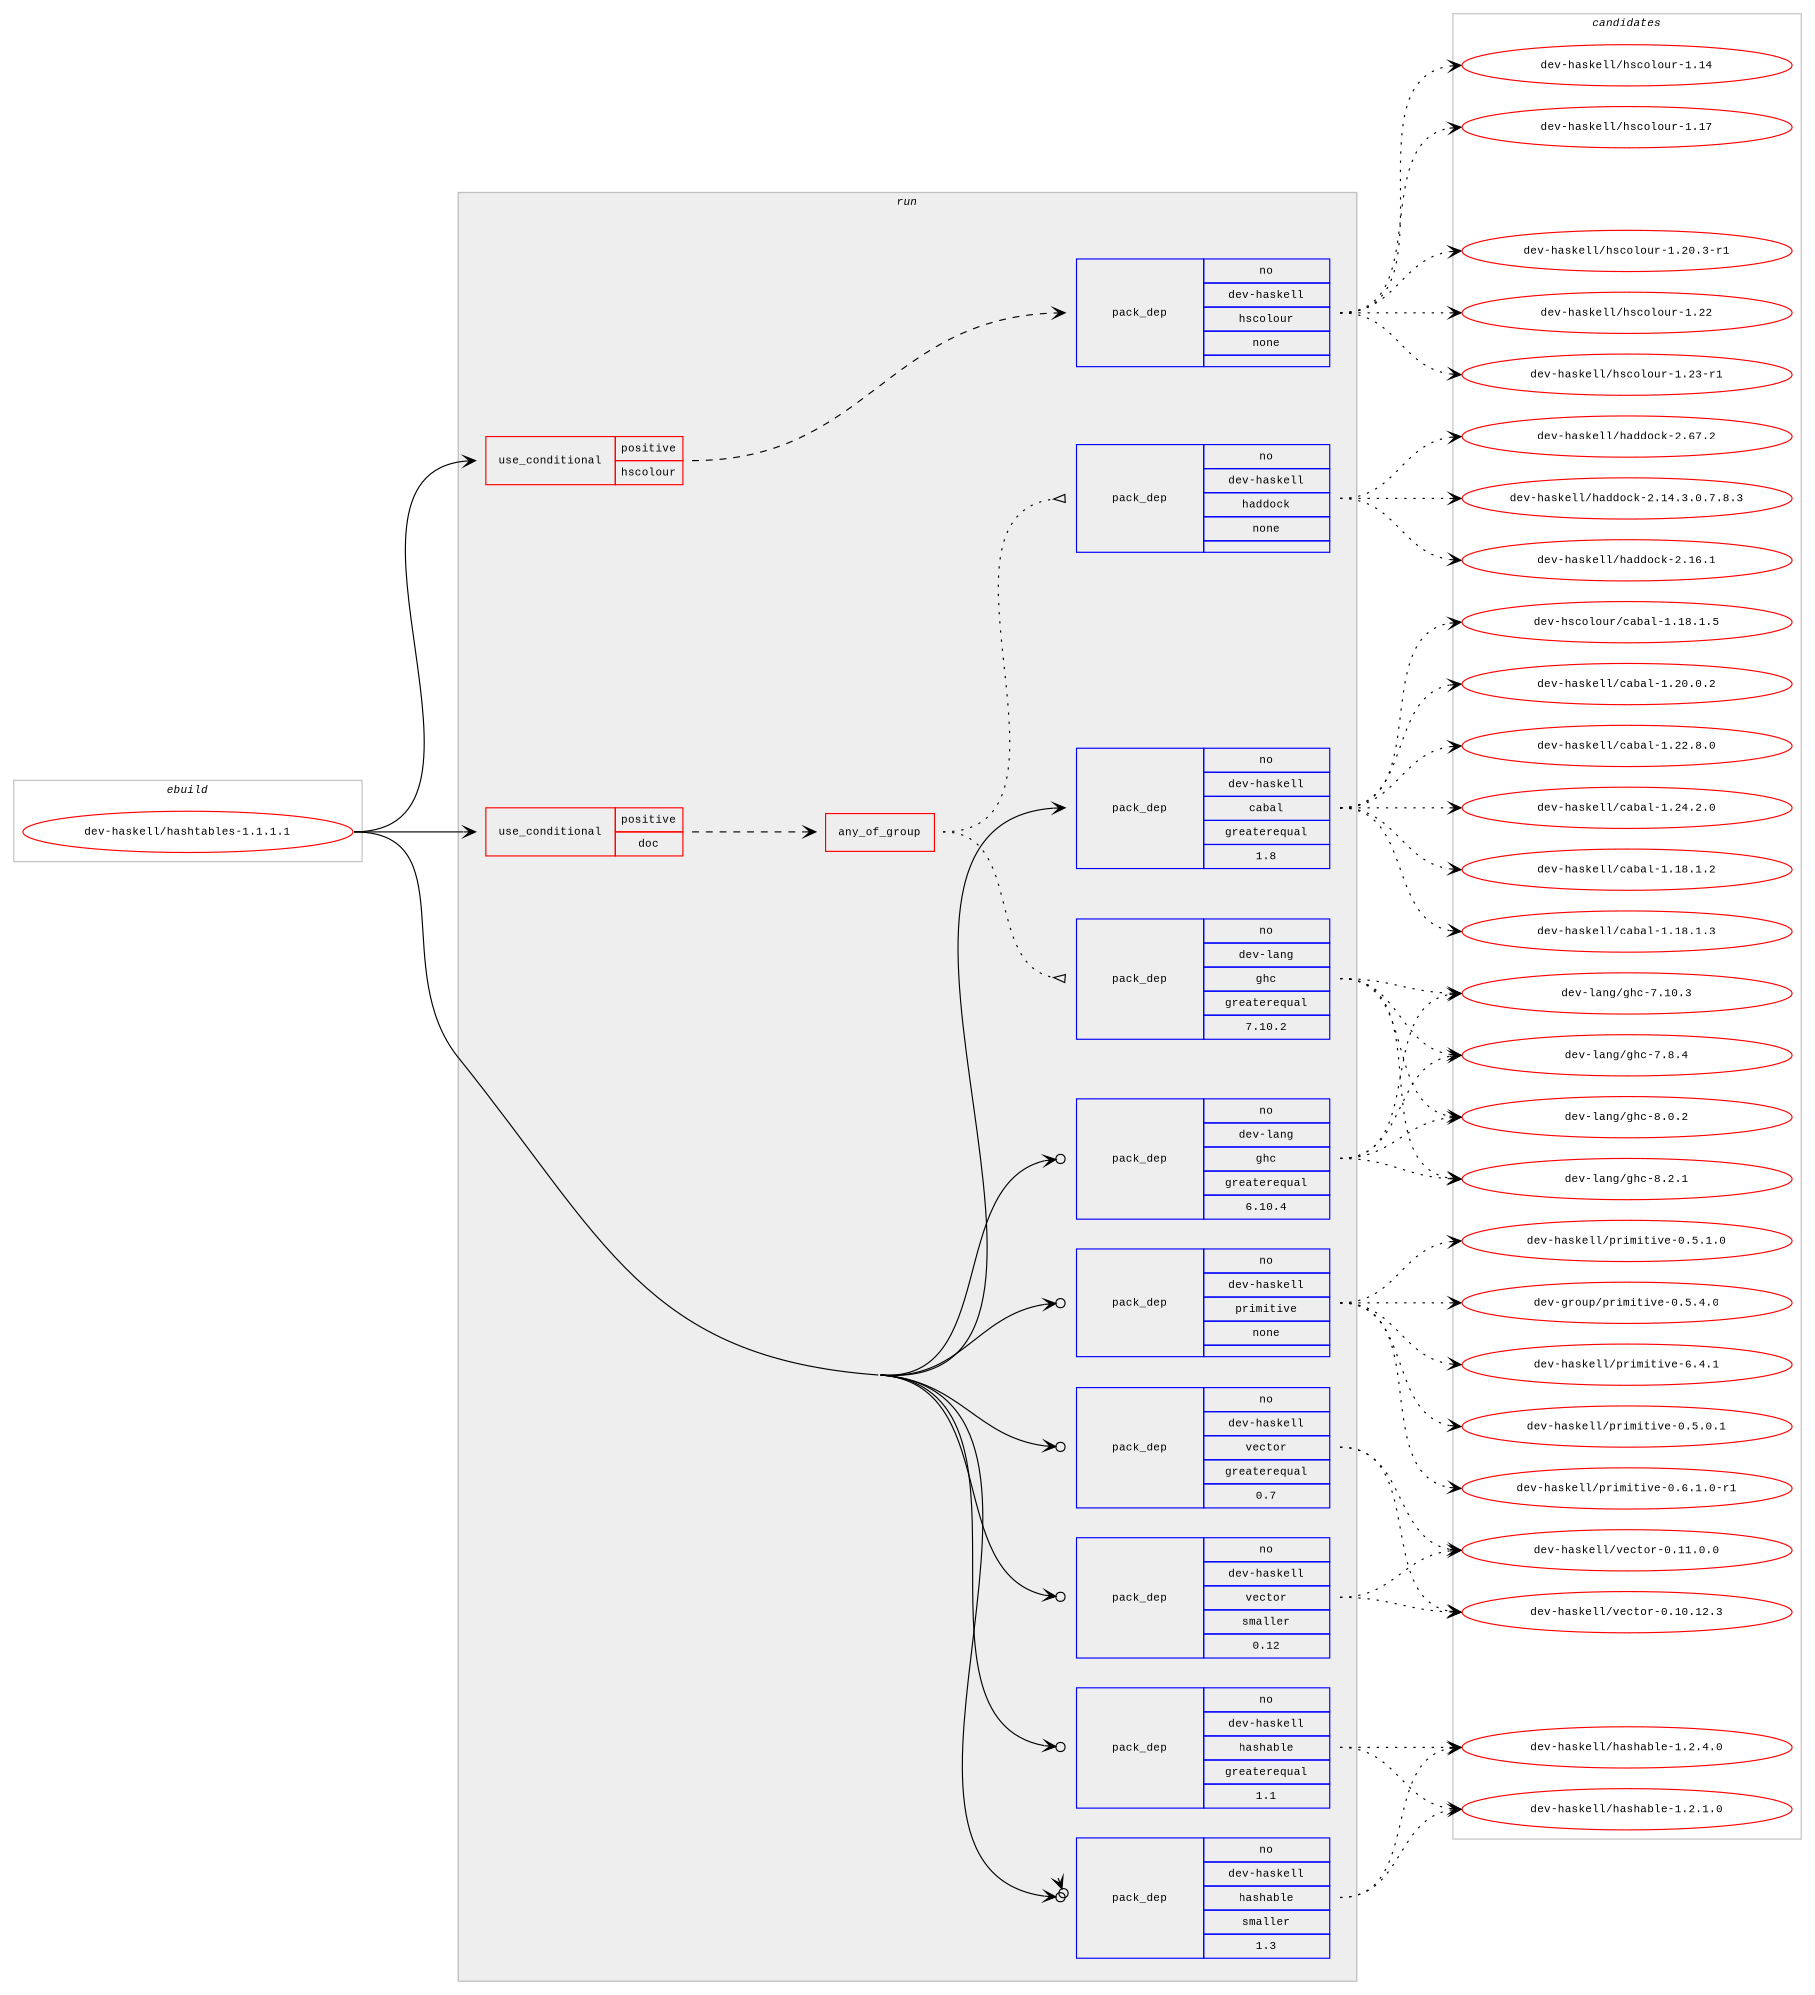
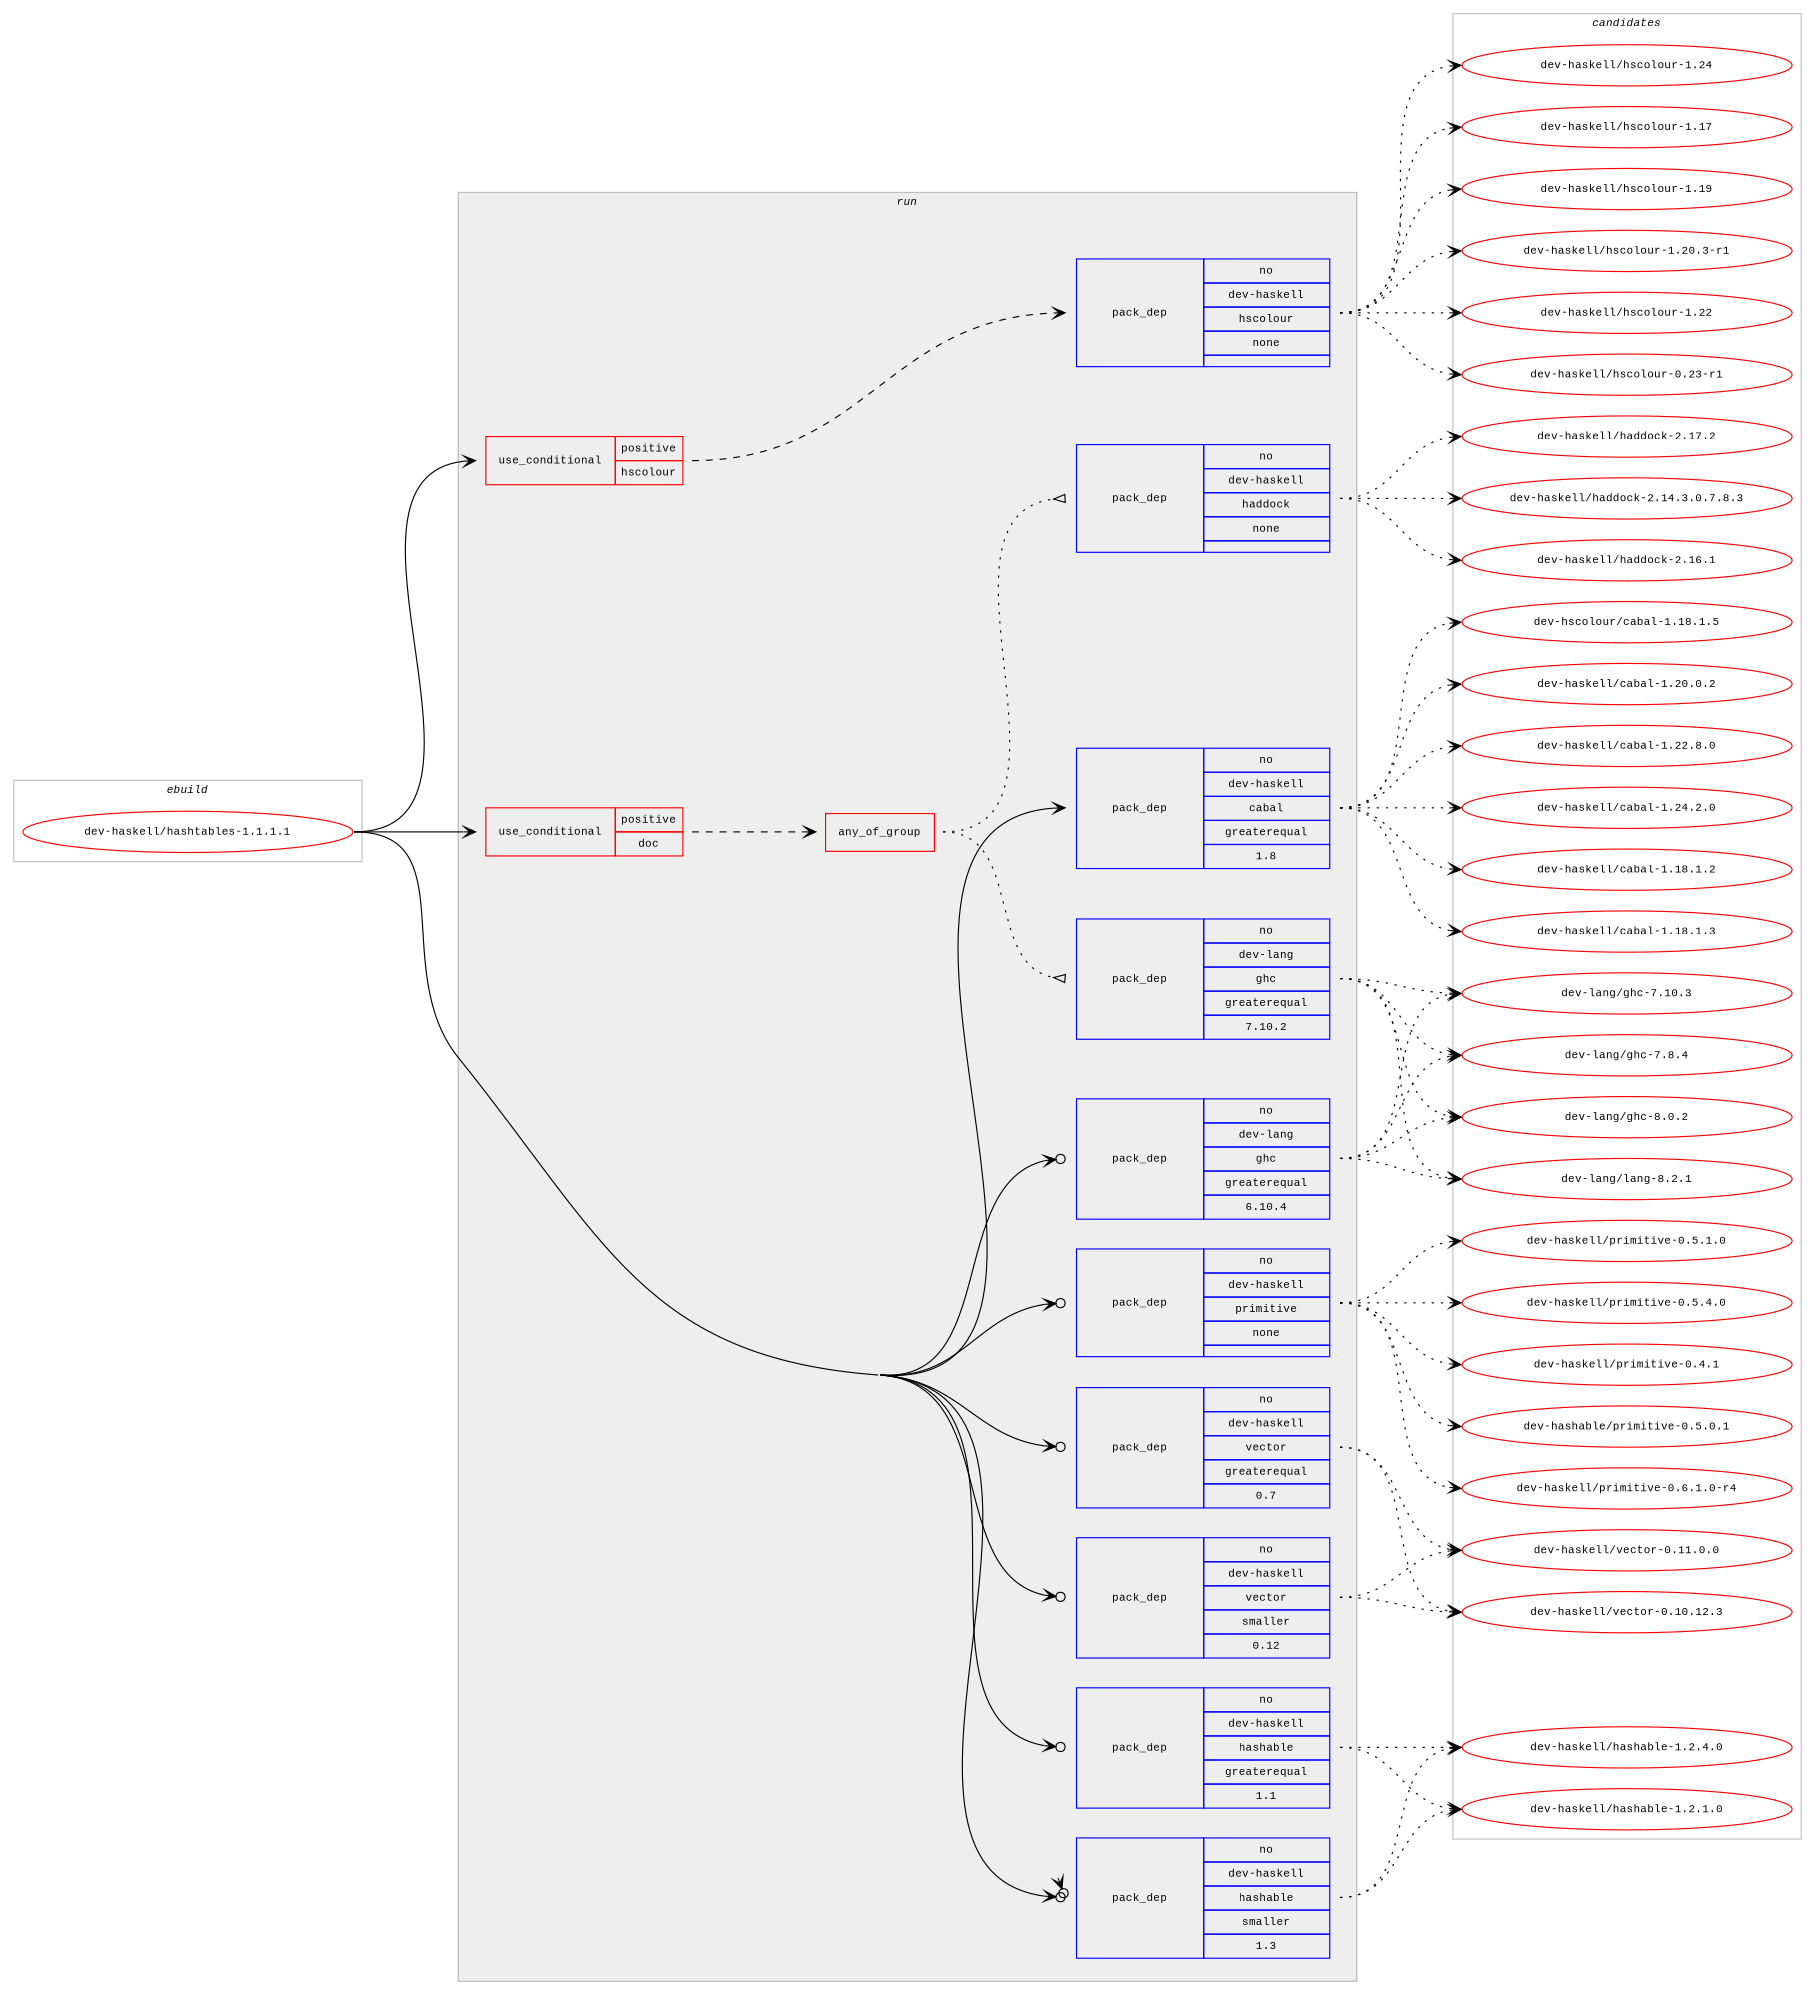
node "dev-haskell/hscolour-1.14": label "dev-haskell/hscolour-1.14" -> "dev-haskell/hscolour-1.24"
node "dev-haskell/hscolour-1.19": added
node "dev-haskell/hscolour-1.23-r1": label "dev-haskell/hscolour-1.23-r1" -> "dev-haskell/hscolour-0.23-r1"
node "dev-haskell/haddock-2.67.2": label "dev-haskell/haddock-2.67.2" -> "dev-haskell/haddock-2.17.2"
node "dev-lang/ghc-8.2.1": label "dev-lang/ghc-8.2.1" -> "dev-lang/lang-8.2.1"
node "dev-group/primitive-0.5.4.0": label "dev-group/primitive-0.5.4.0" -> "dev-haskell/primitive-0.5.4.0"
node "dev-haskell/primitive-6.4.1": label "dev-haskell/primitive-6.4.1" -> "dev-haskell/primitive-0.4.1"
node "dev-haskell/primitive-0.5.0.1": label "dev-haskell/primitive-0.5.0.1" -> "dev-hashable/primitive-0.5.0.1"
node "dev-haskell/primitive-0.6.1.0-r1": label "dev-haskell/primitive-0.6.1.0-r1" -> "dev-haskell/primitive-0.6.1.0-r4"
